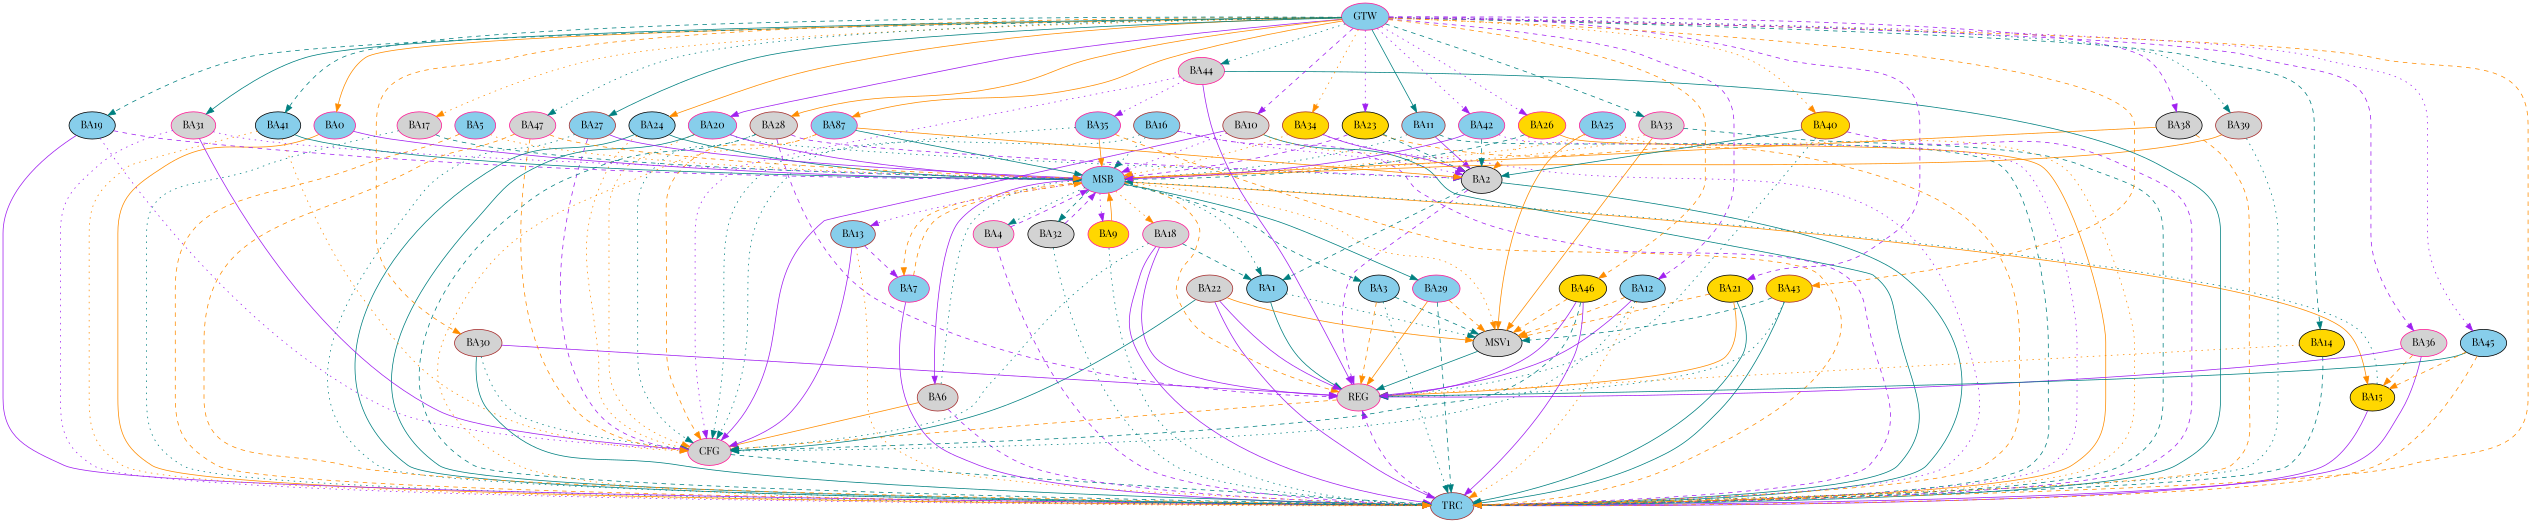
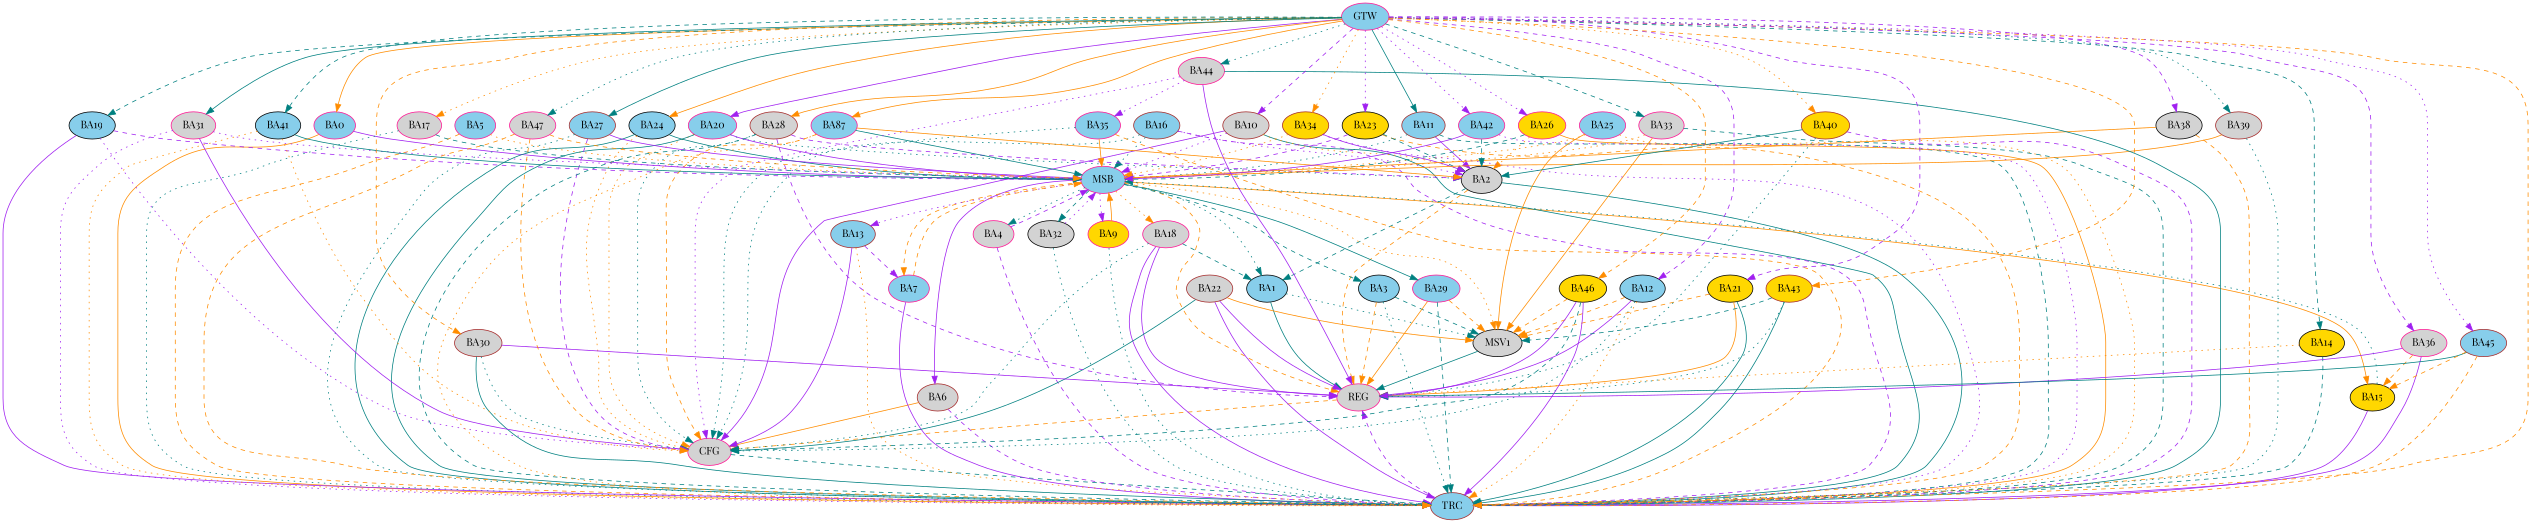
edge "BA32" -> "MSB": style dashed -> dotted
edge "BA6" -> "MSB": removed
edge "BA2" -> "REG": color purple -> darkorange
node "BA45": color black -> brown
